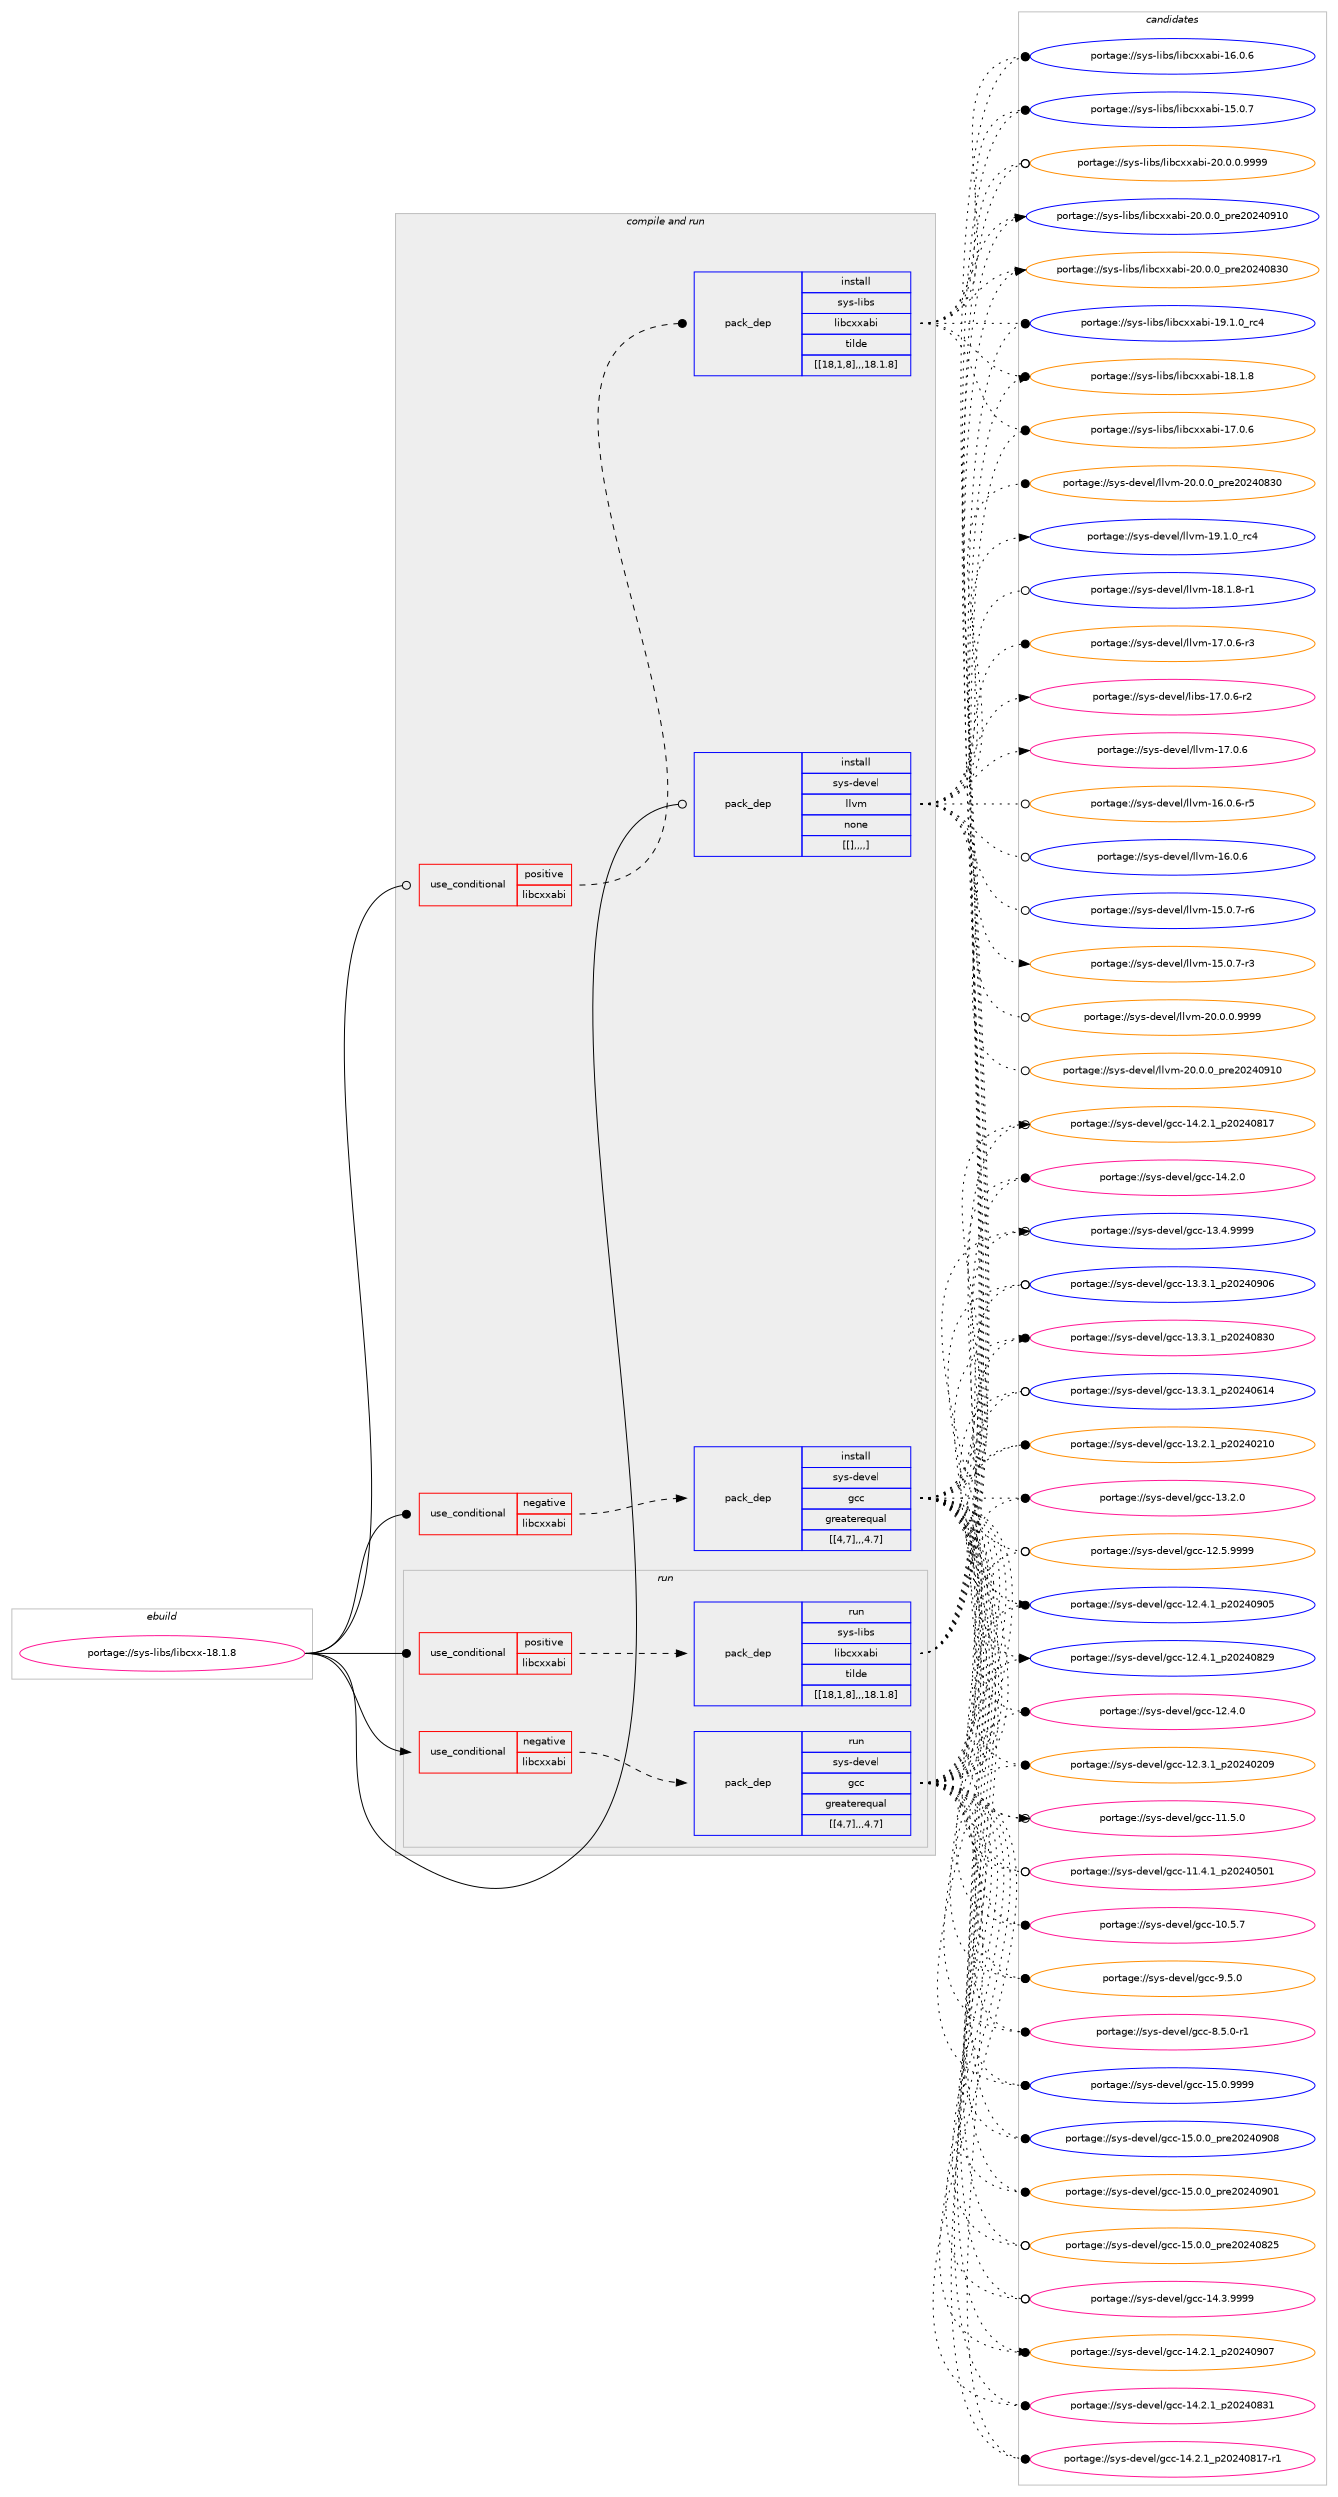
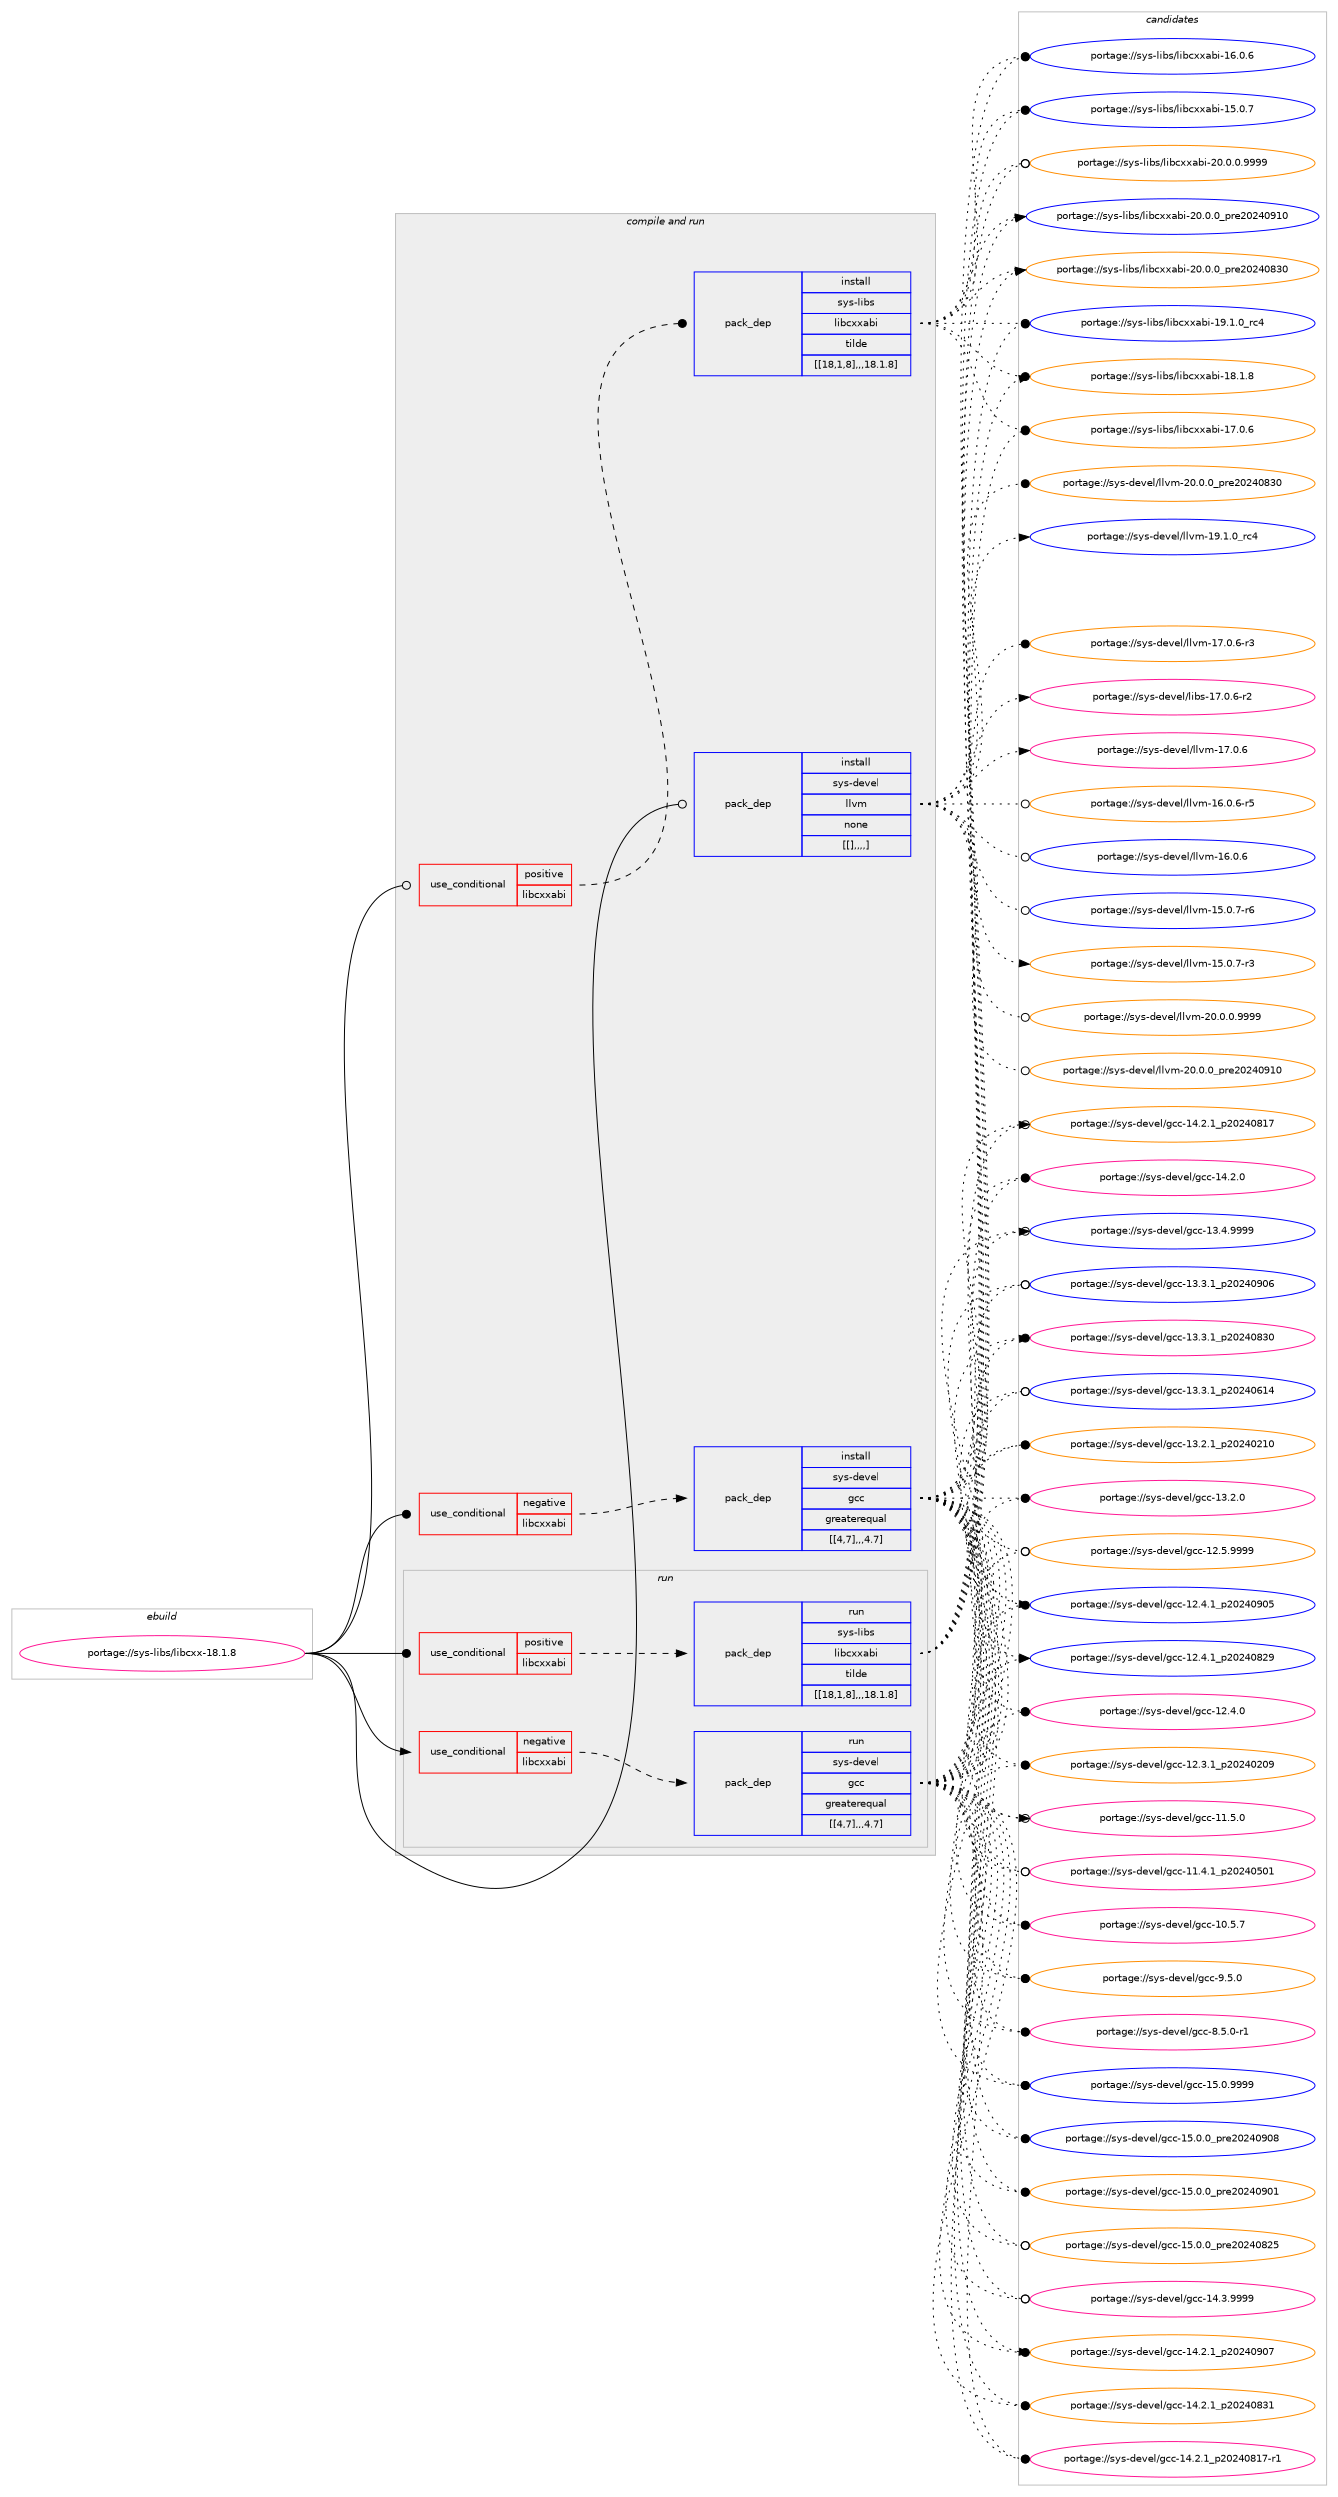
node "portage://sys-devel/llvm-18.1.8-r1": removed
node "portage://sys-devel/gcc-14.2.1_p20240831": color deeppink -> darkorange
